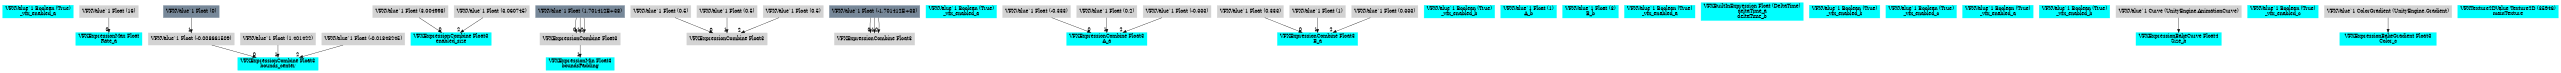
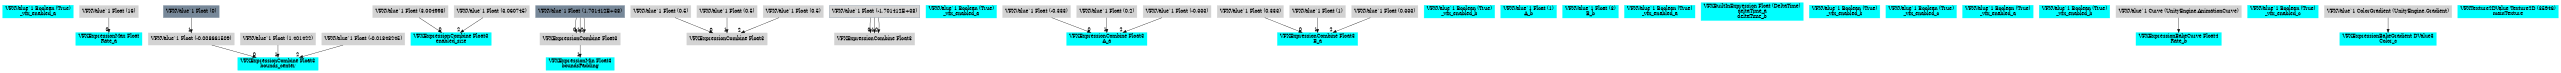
node "VFXValue`1 Float (-1,701412E+38)": fillcolor lightslategray -> lightgray
node "VFXExpressionBakeCurve Float4 Size_b": label "VFXExpressionBakeCurve Float4 Size_b" -> "VFXExpressionBakeCurve Float4 Rate_b"
node "VFXExpressionBakeGradient Float3 Color_c": label "VFXExpressionBakeGradient Float3 Color_c" -> "VFXExpressionBakeGradient DValue3 Color_c"
